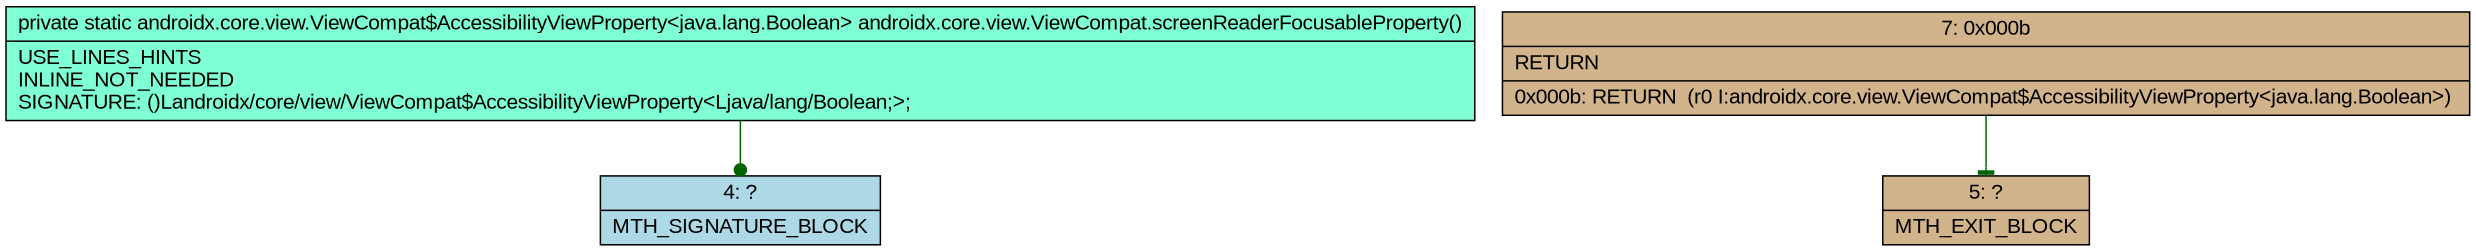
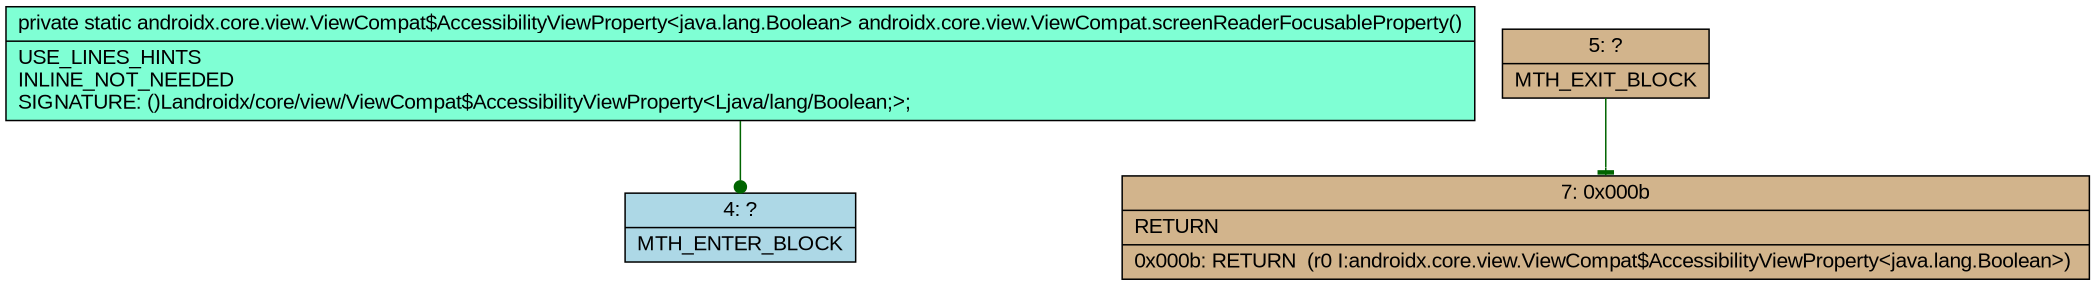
edge "7: 0x000b" -> "5: ?": reversed
node "4: ?": text "MTH_SIGNATURE_BLOCK" -> "MTH_ENTER_BLOCK"
